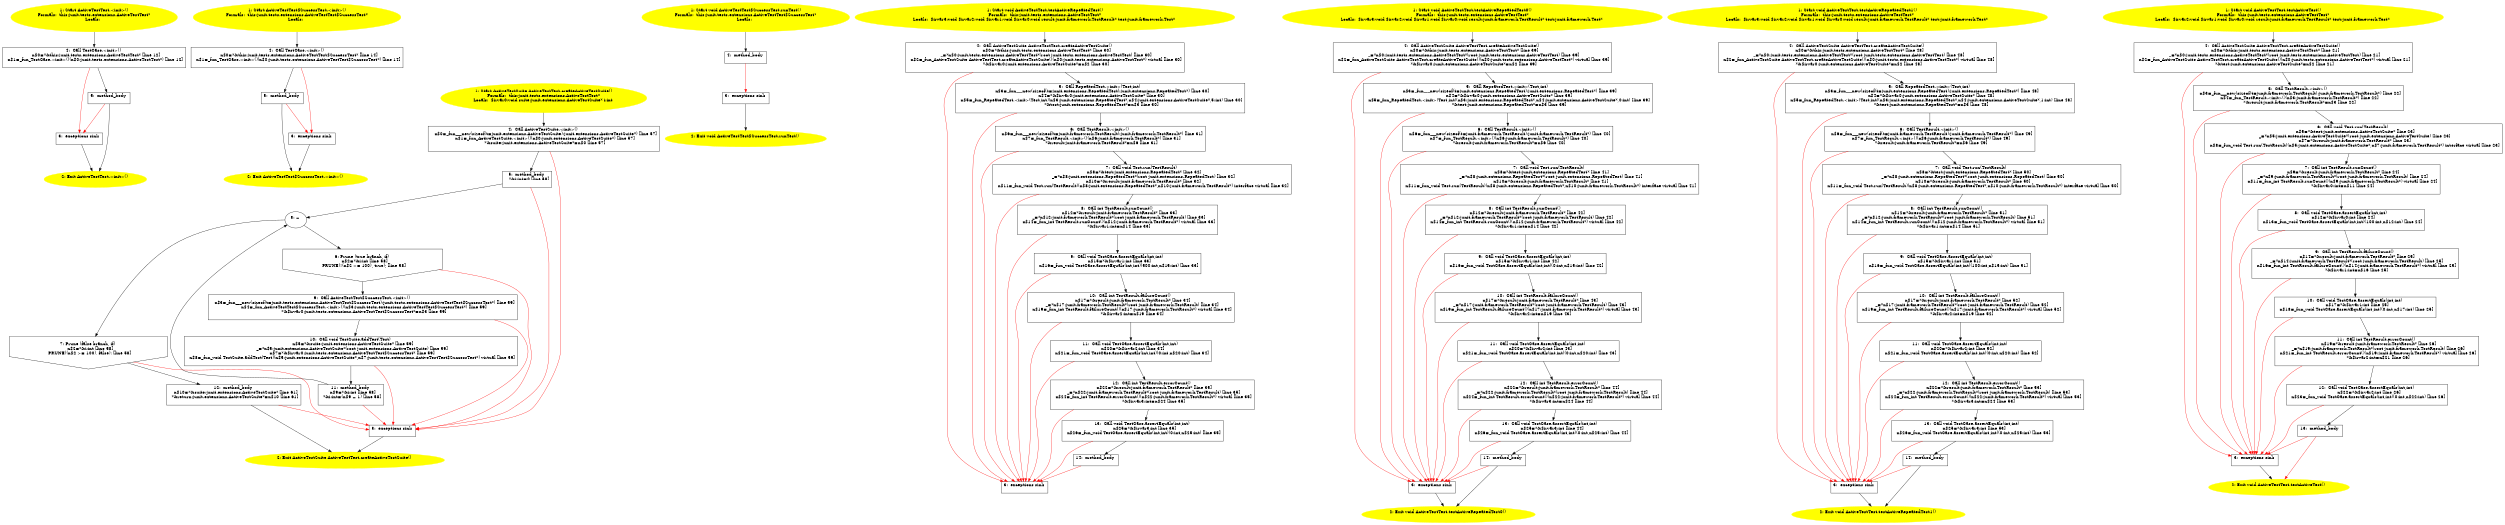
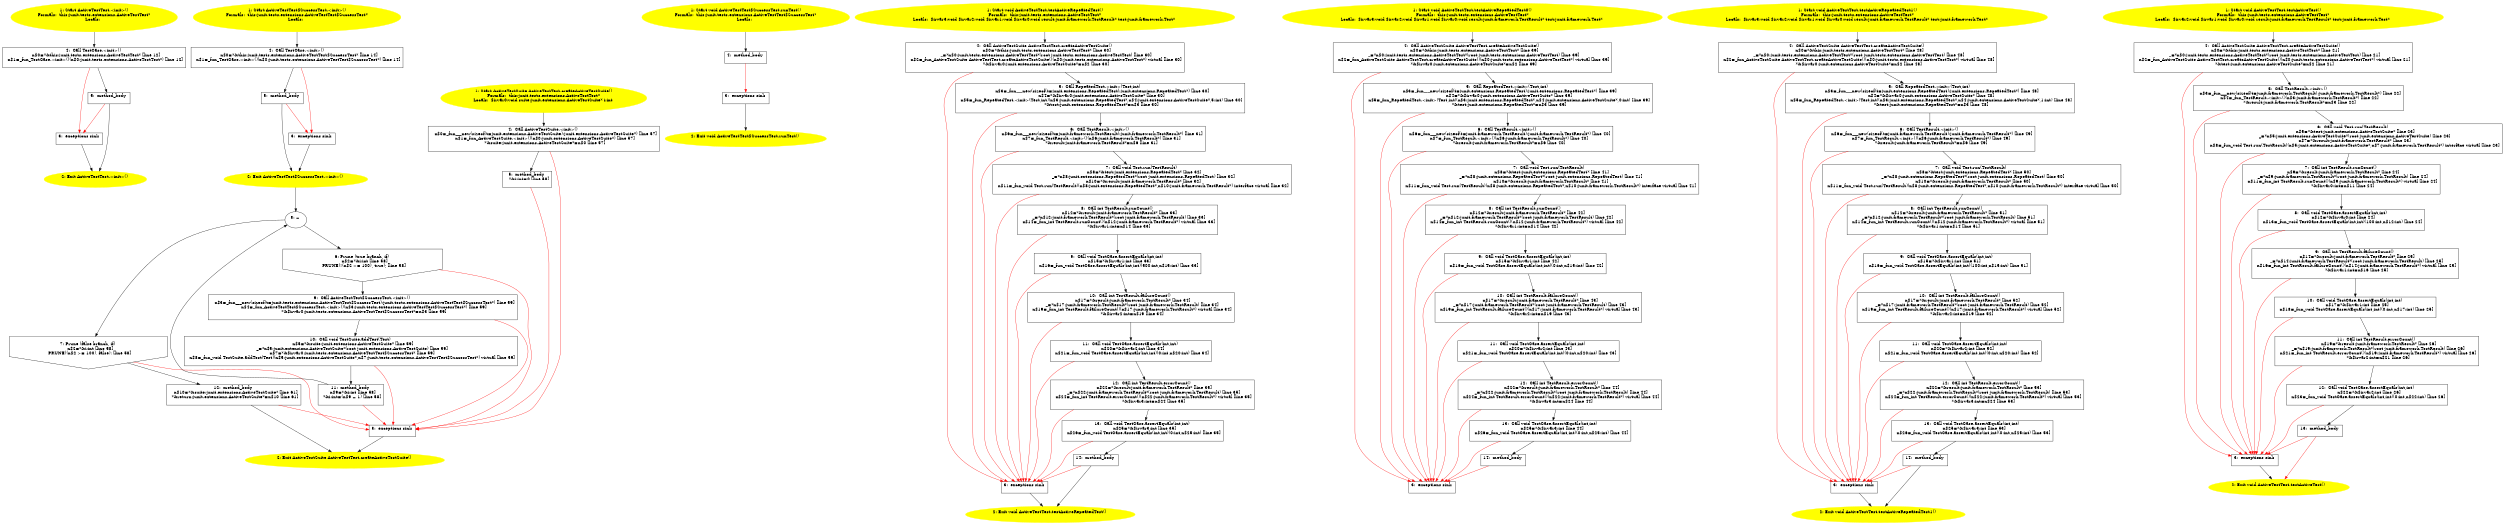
edge "5:  method_body *&i:int=0 [line 58]" -> "8: +": now "2: Exit ActiveTestTest$SuccessTest.<init>()" -> "8: +"
node "2: Exit void ActiveTestTest.testActiveRepeatedTest()": added
node "2: Exit void ActiveTestTest.testActiveRepeatedTest0()": removed
